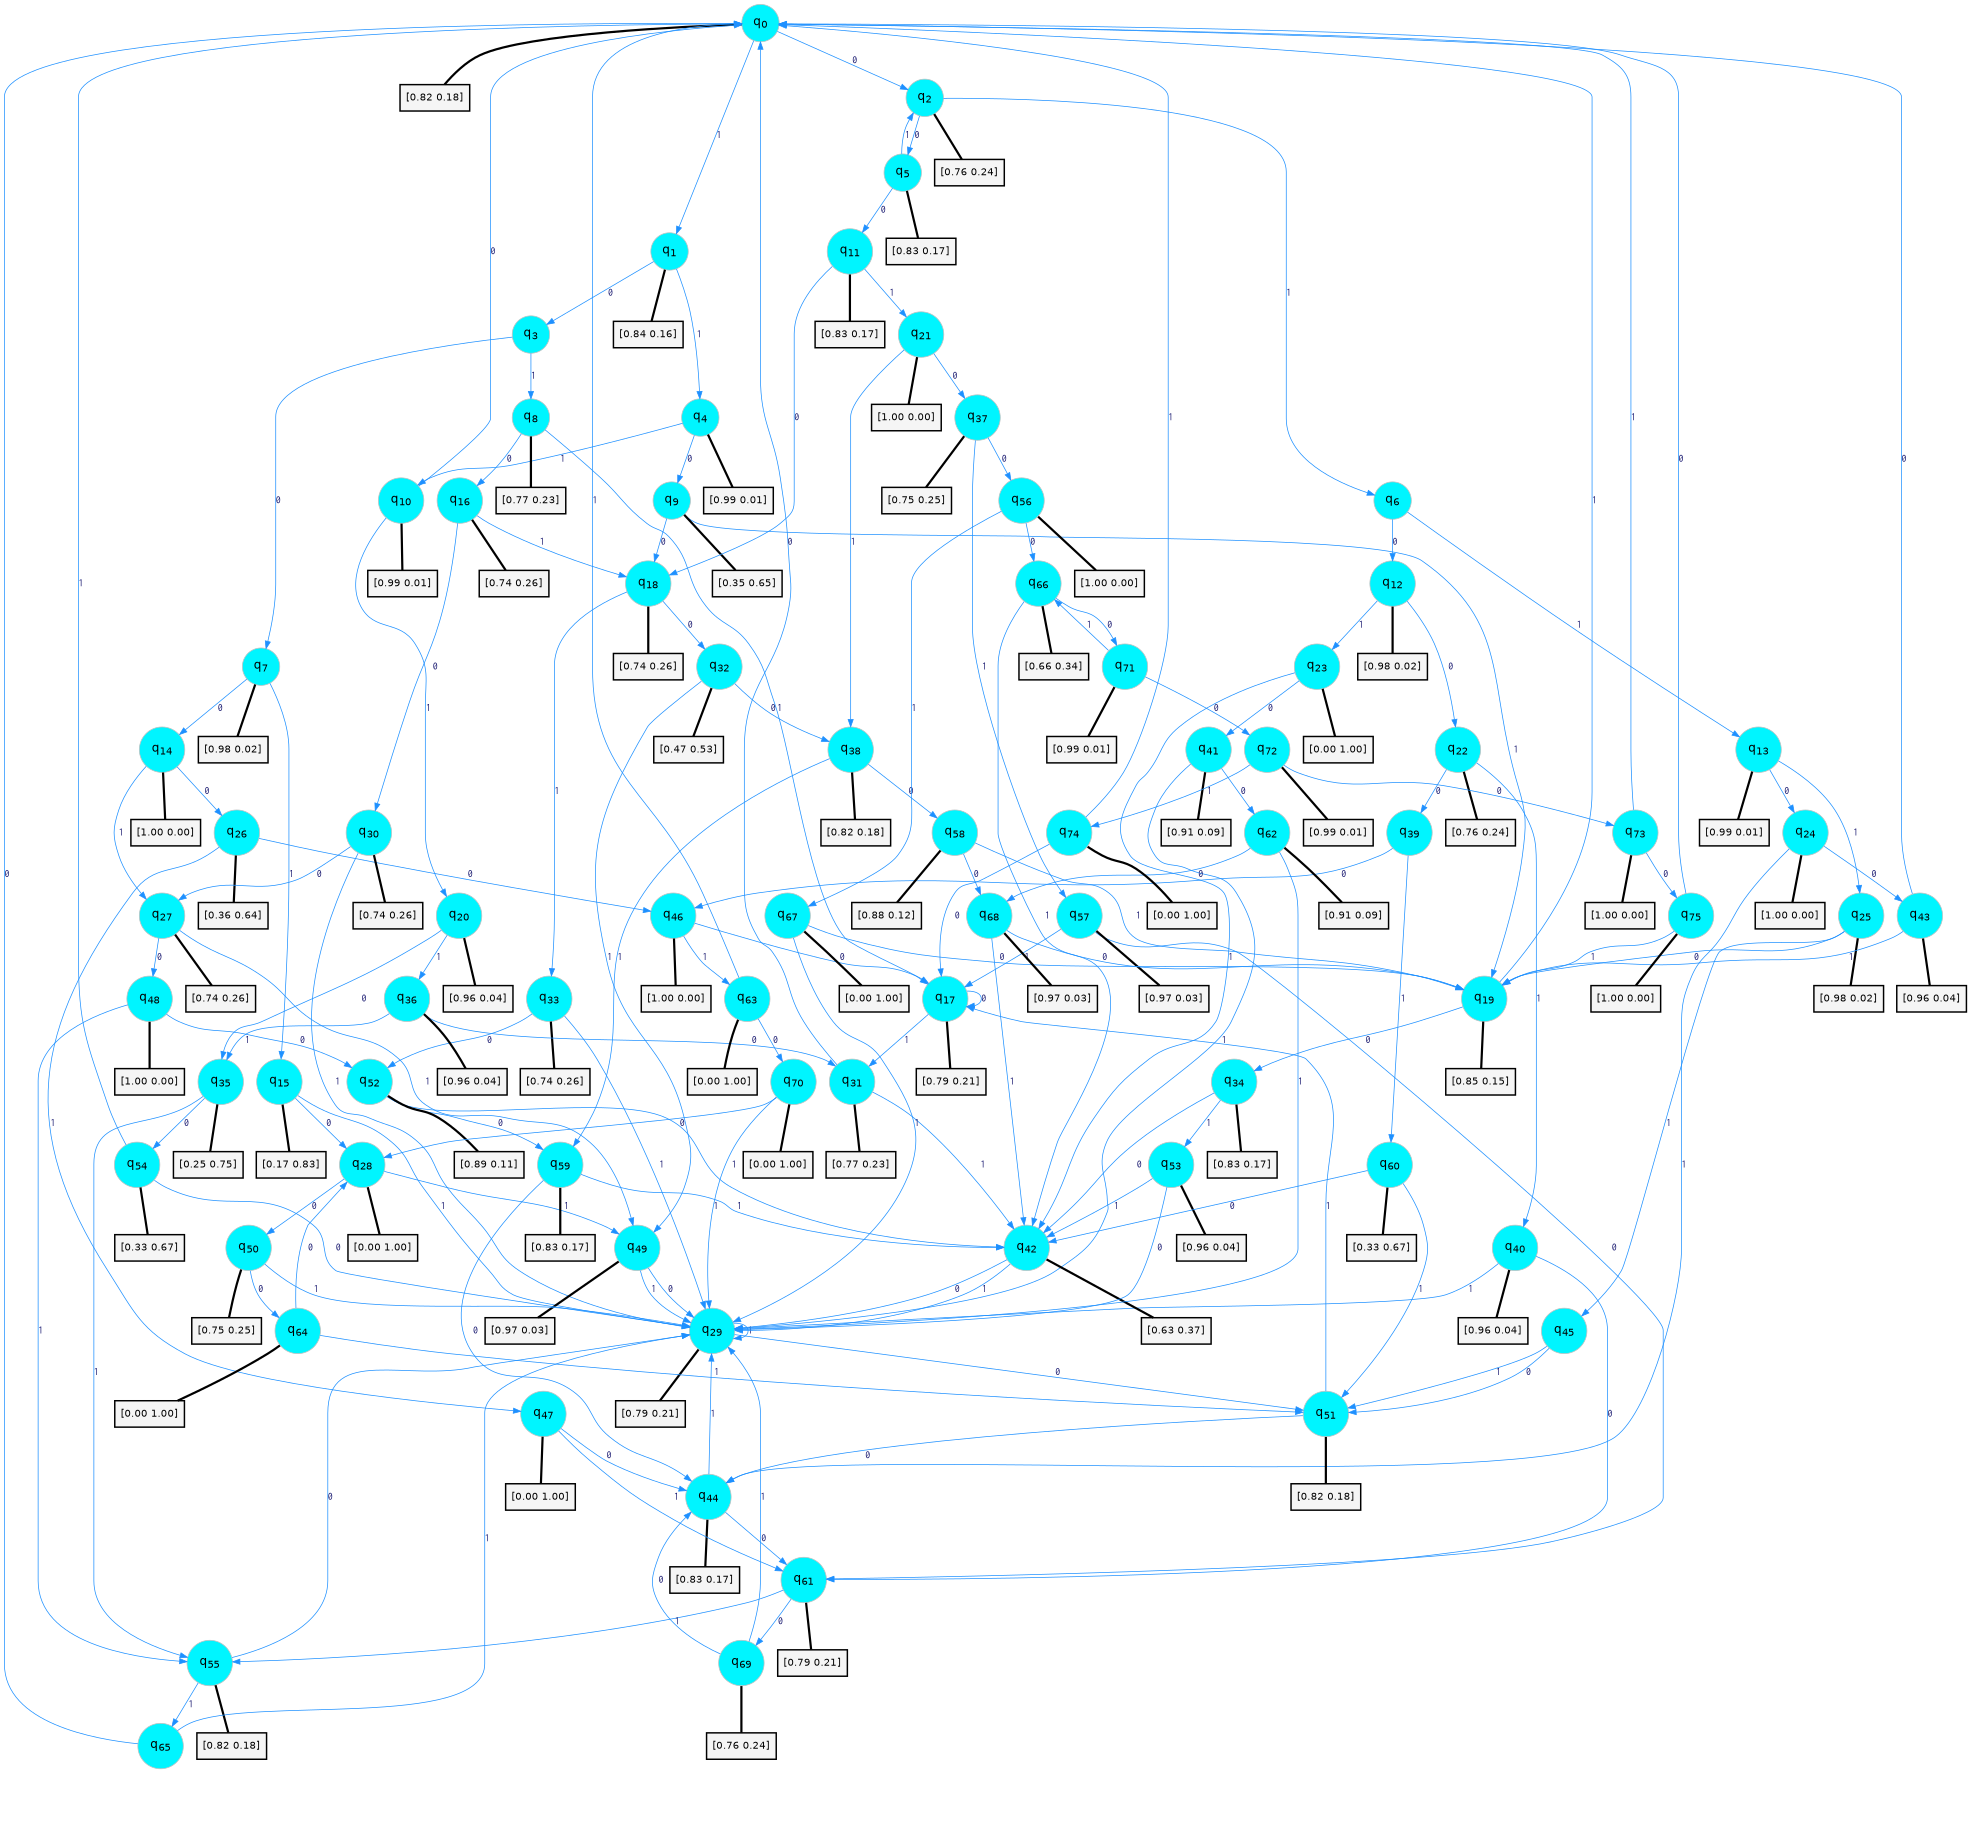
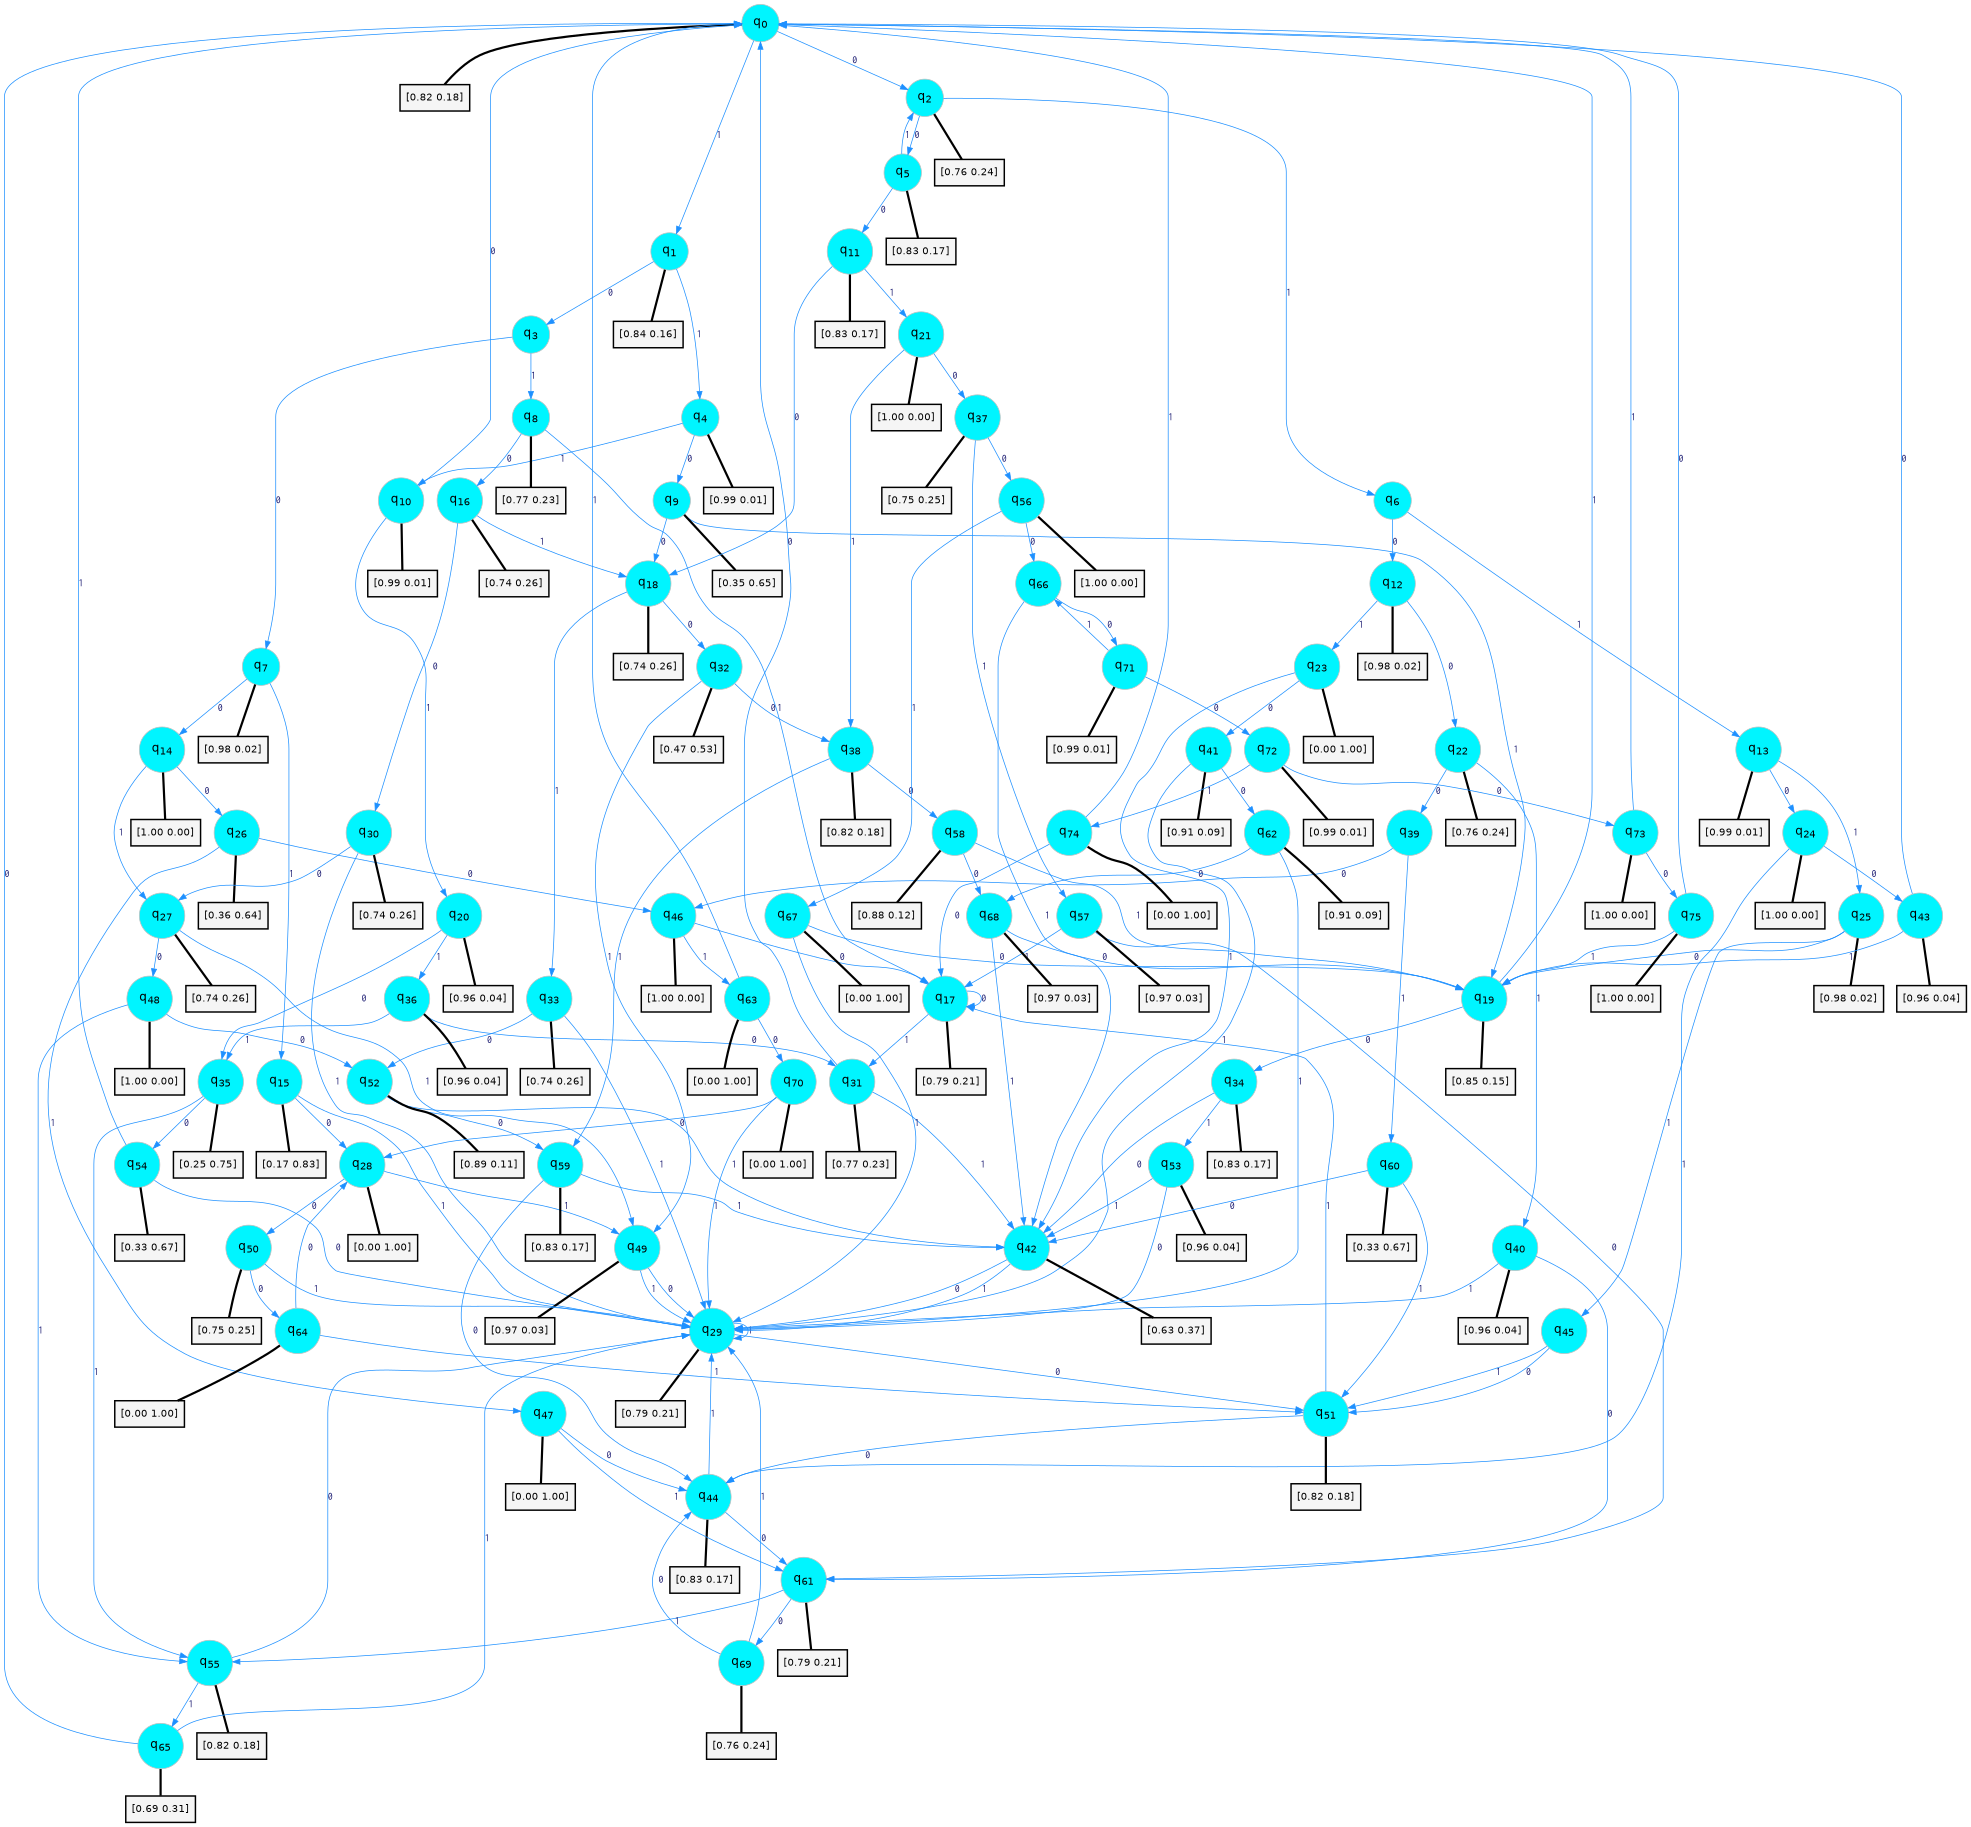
node "[0.66 0.34]": removed
node "[0.69 0.31]": added
